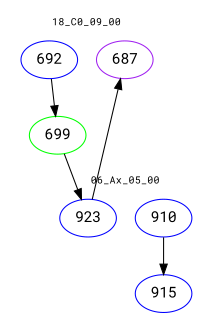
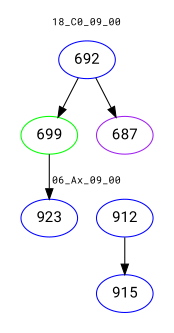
edge "923" -> "687": now "692" -> "687"
cluster "06_Ax_05_00": label "06_Ax_05_00" -> "06_Ax_09_00"
node "910": label "910" -> "912"
